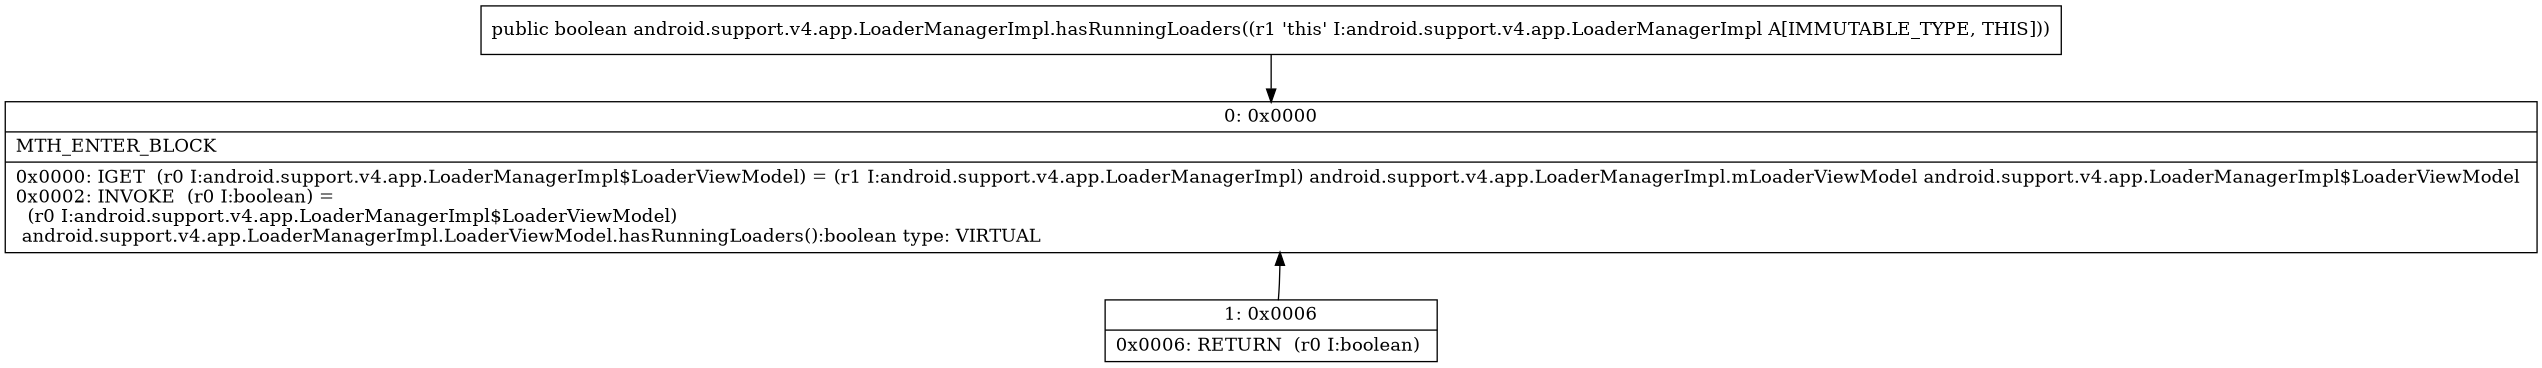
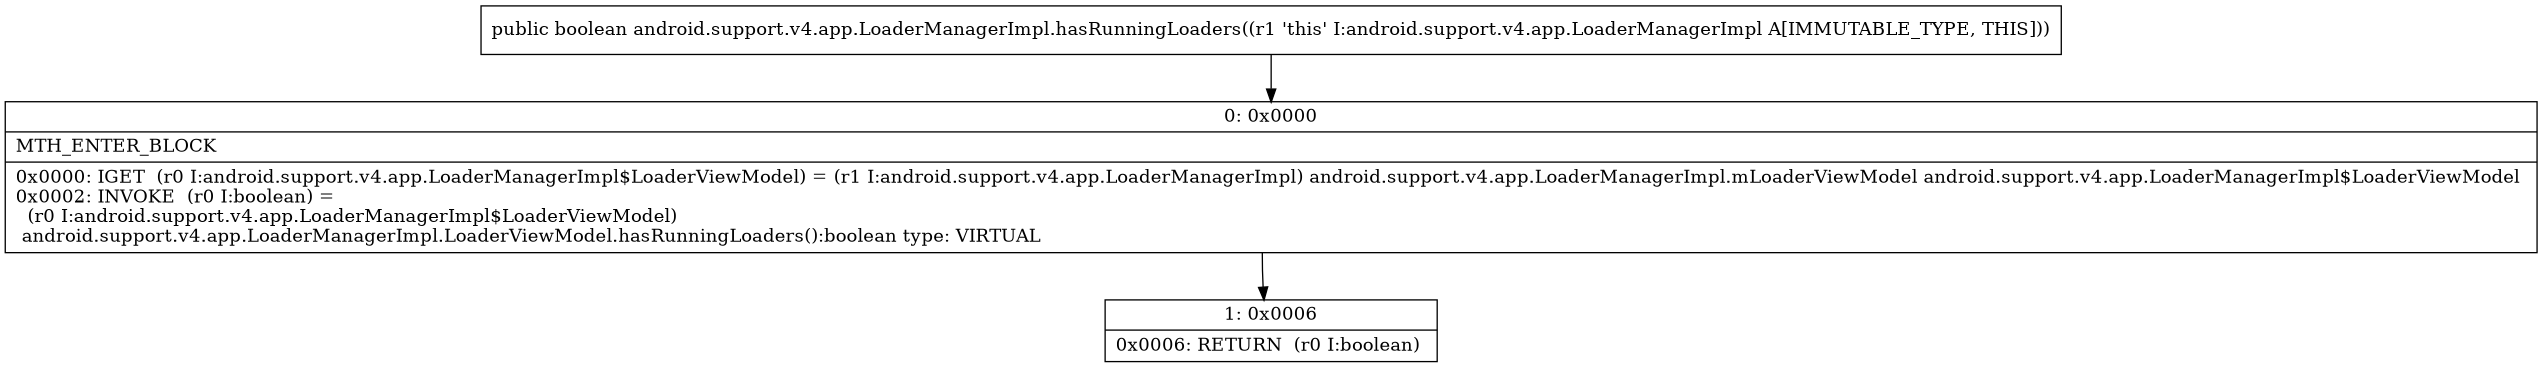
edge "1: 0x0006" -> "0: 0x0000": reversed
